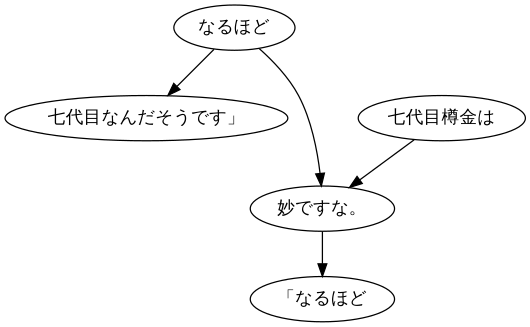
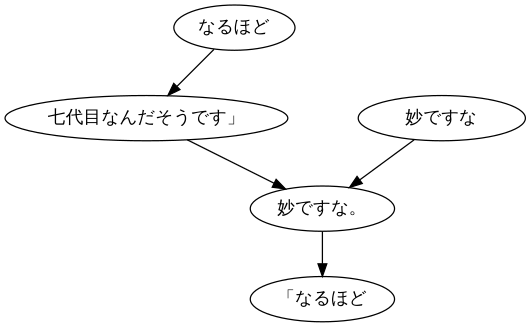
edge "なるほど" -> "妙ですな。": now "七代目なんだそうです」" -> "妙ですな。"
node "七代目樽金は": label "七代目樽金は" -> "妙ですな"
